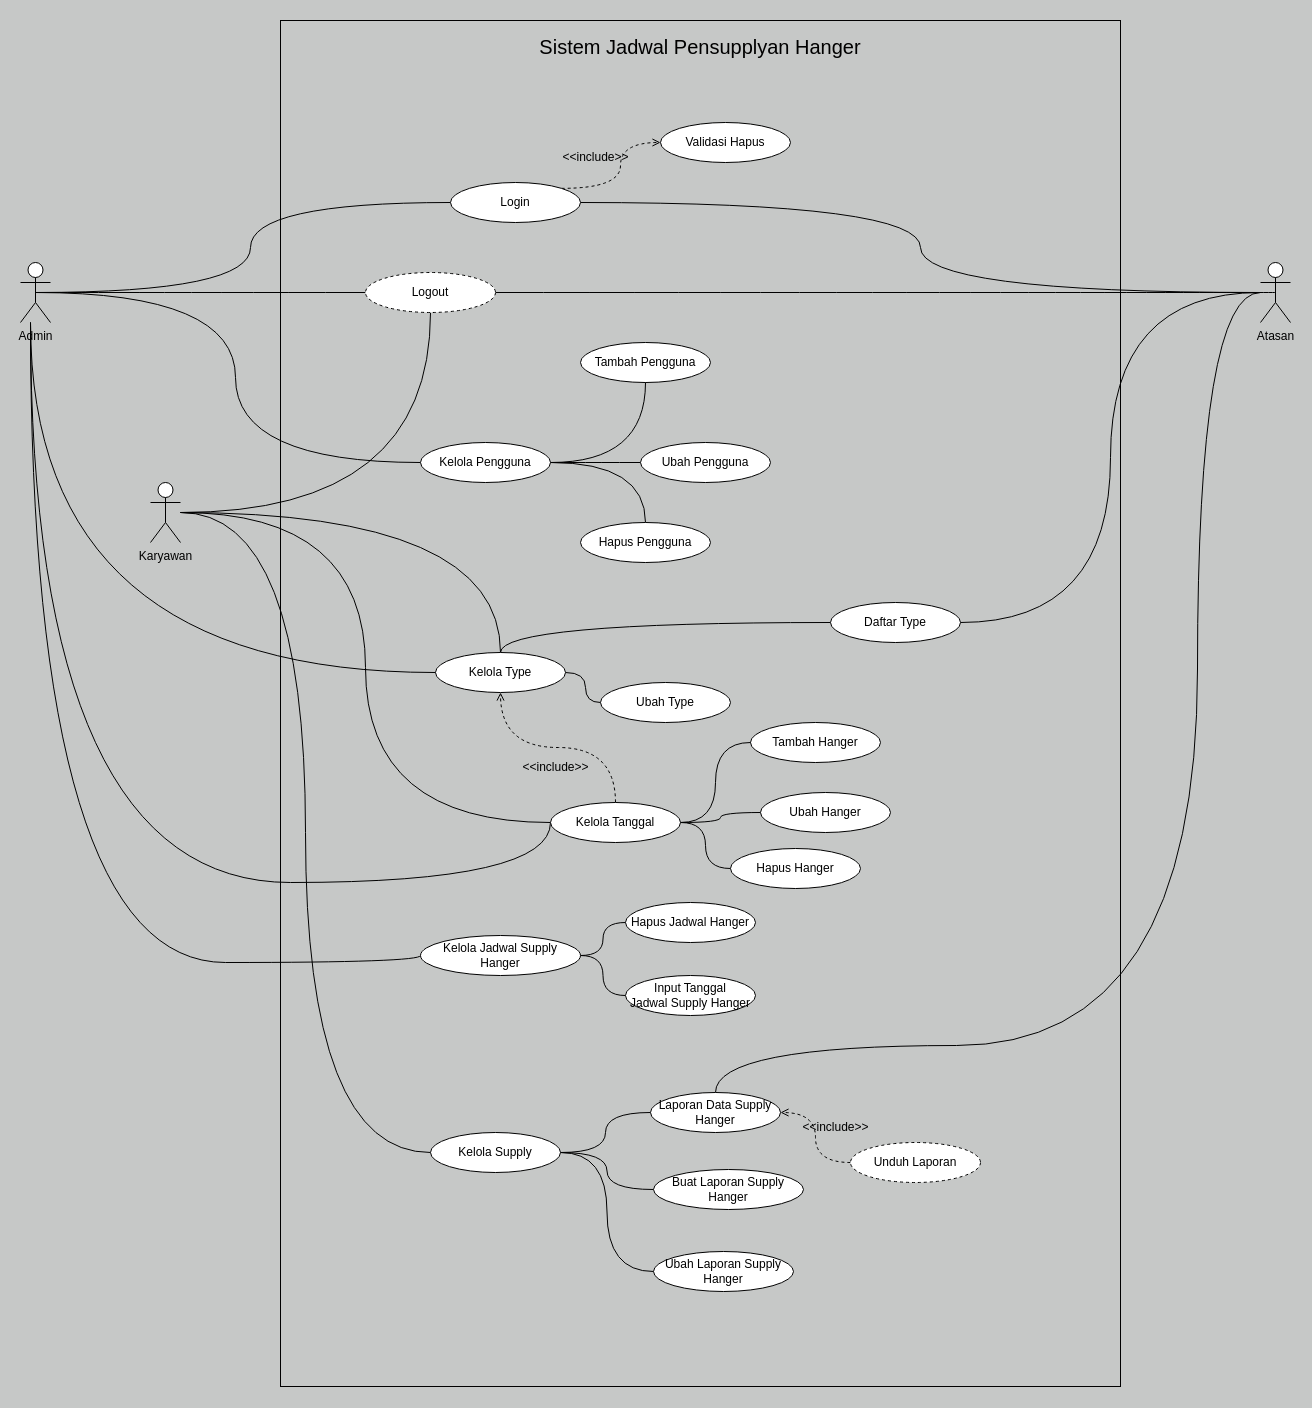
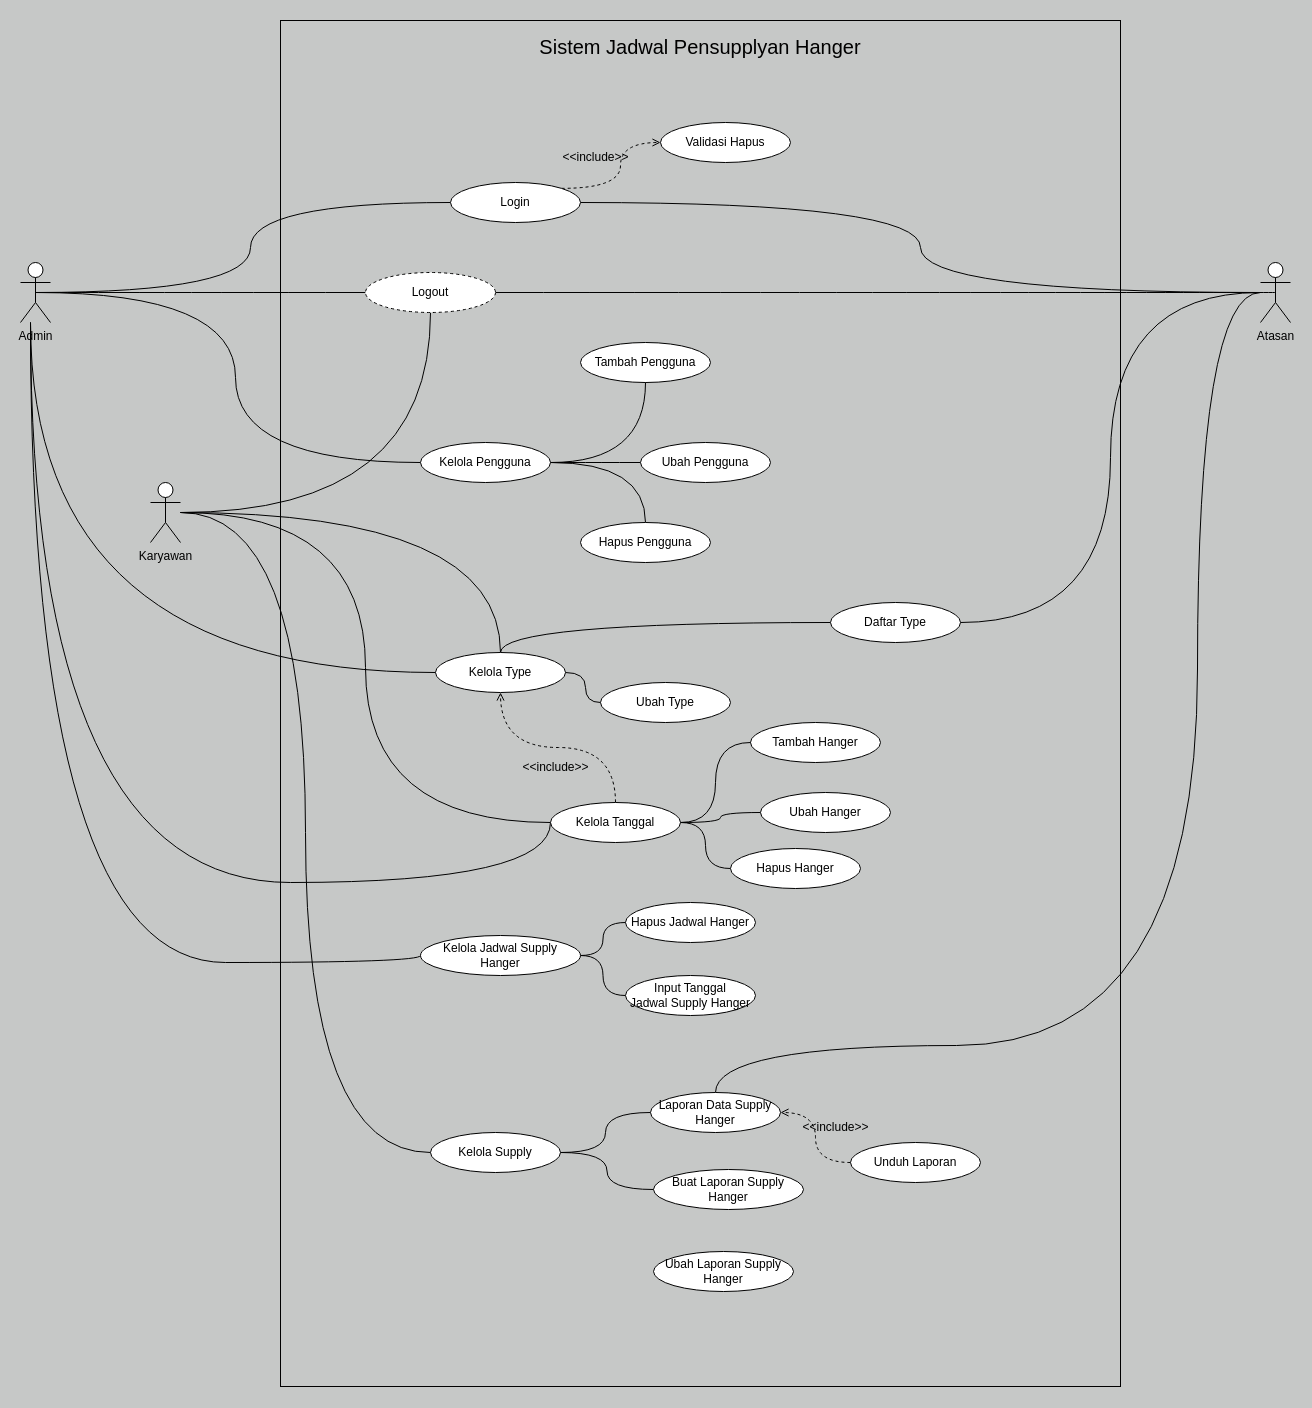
node "Unduh Laporan": style dashed -> solid
edge "Kelola Supply" -- "Ubah Laporan Supply Hanger": removed
